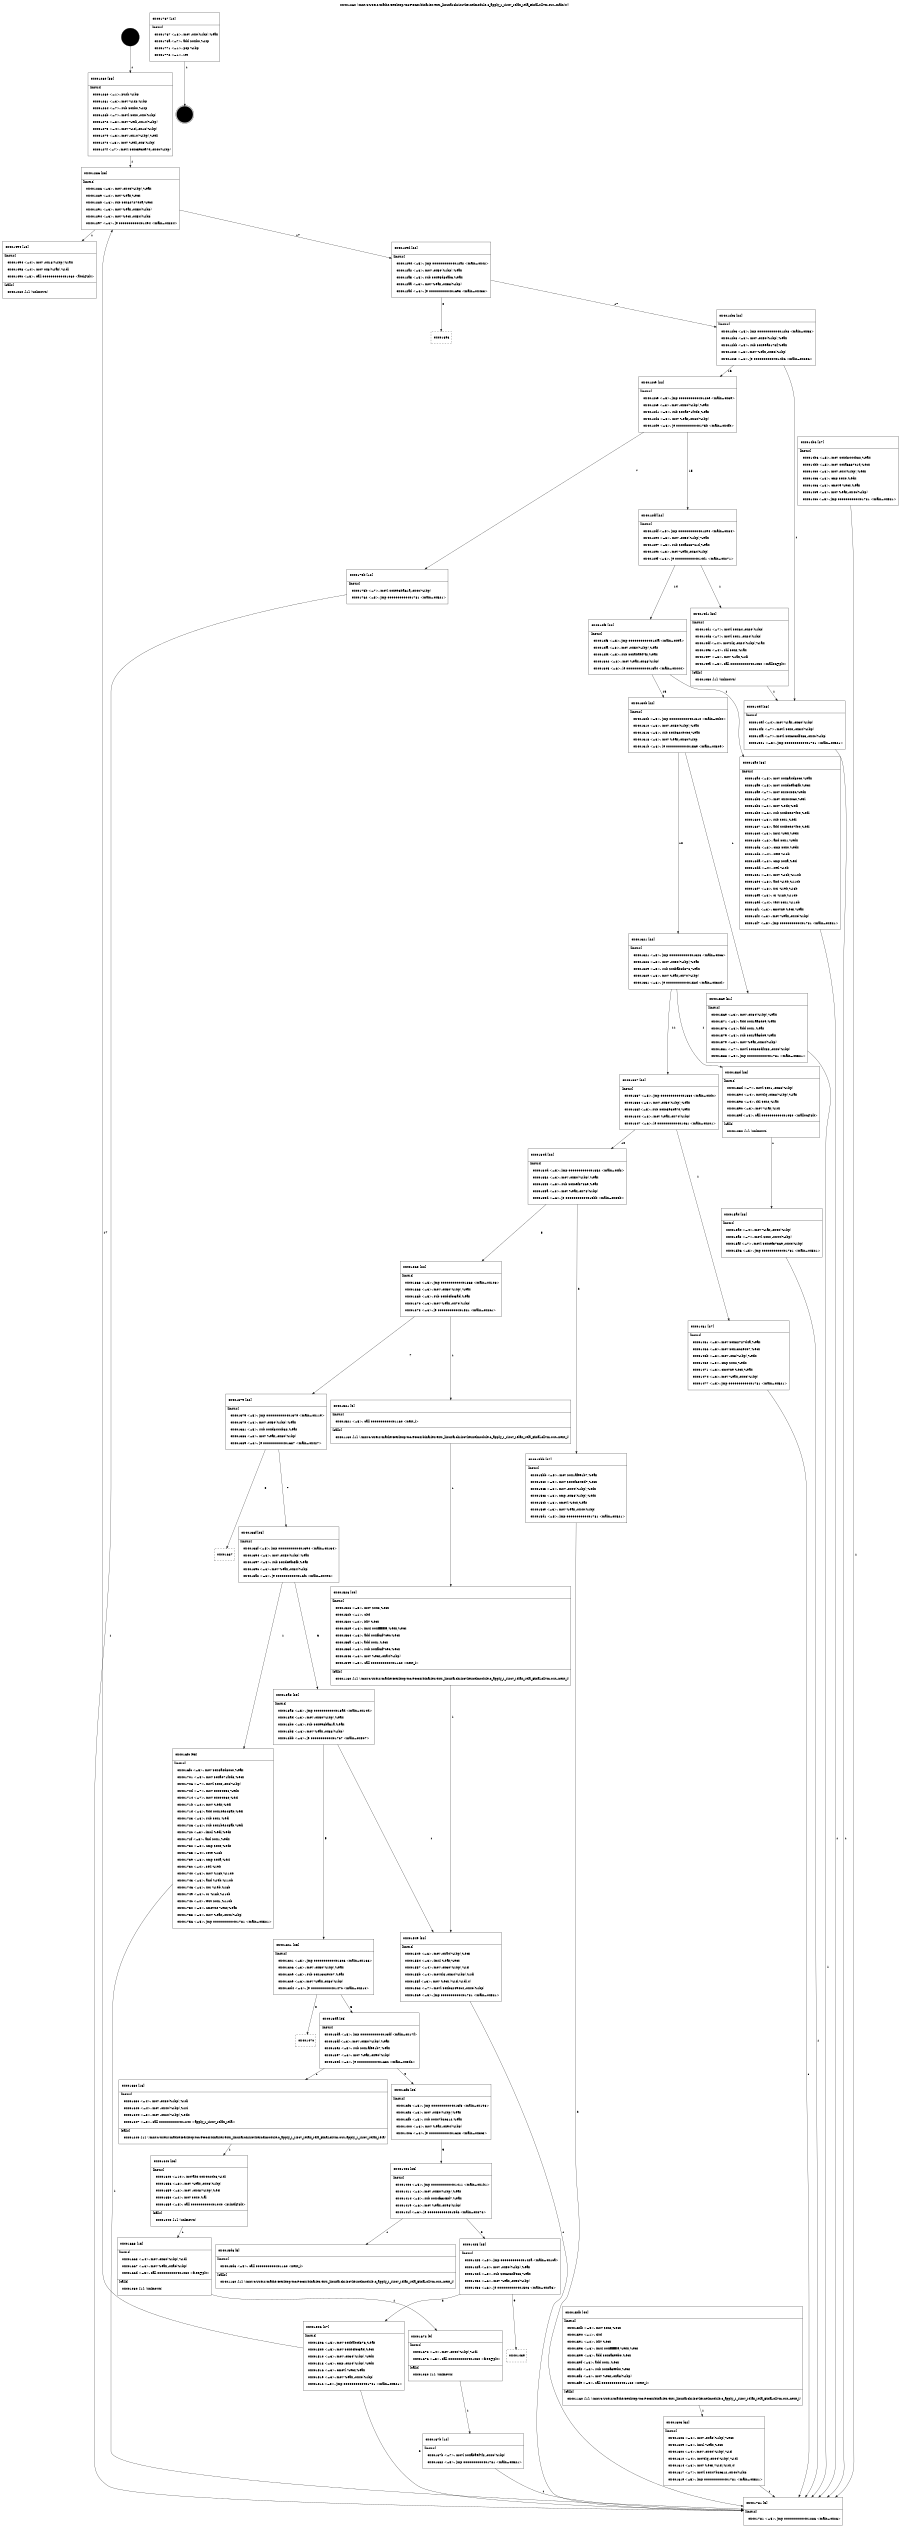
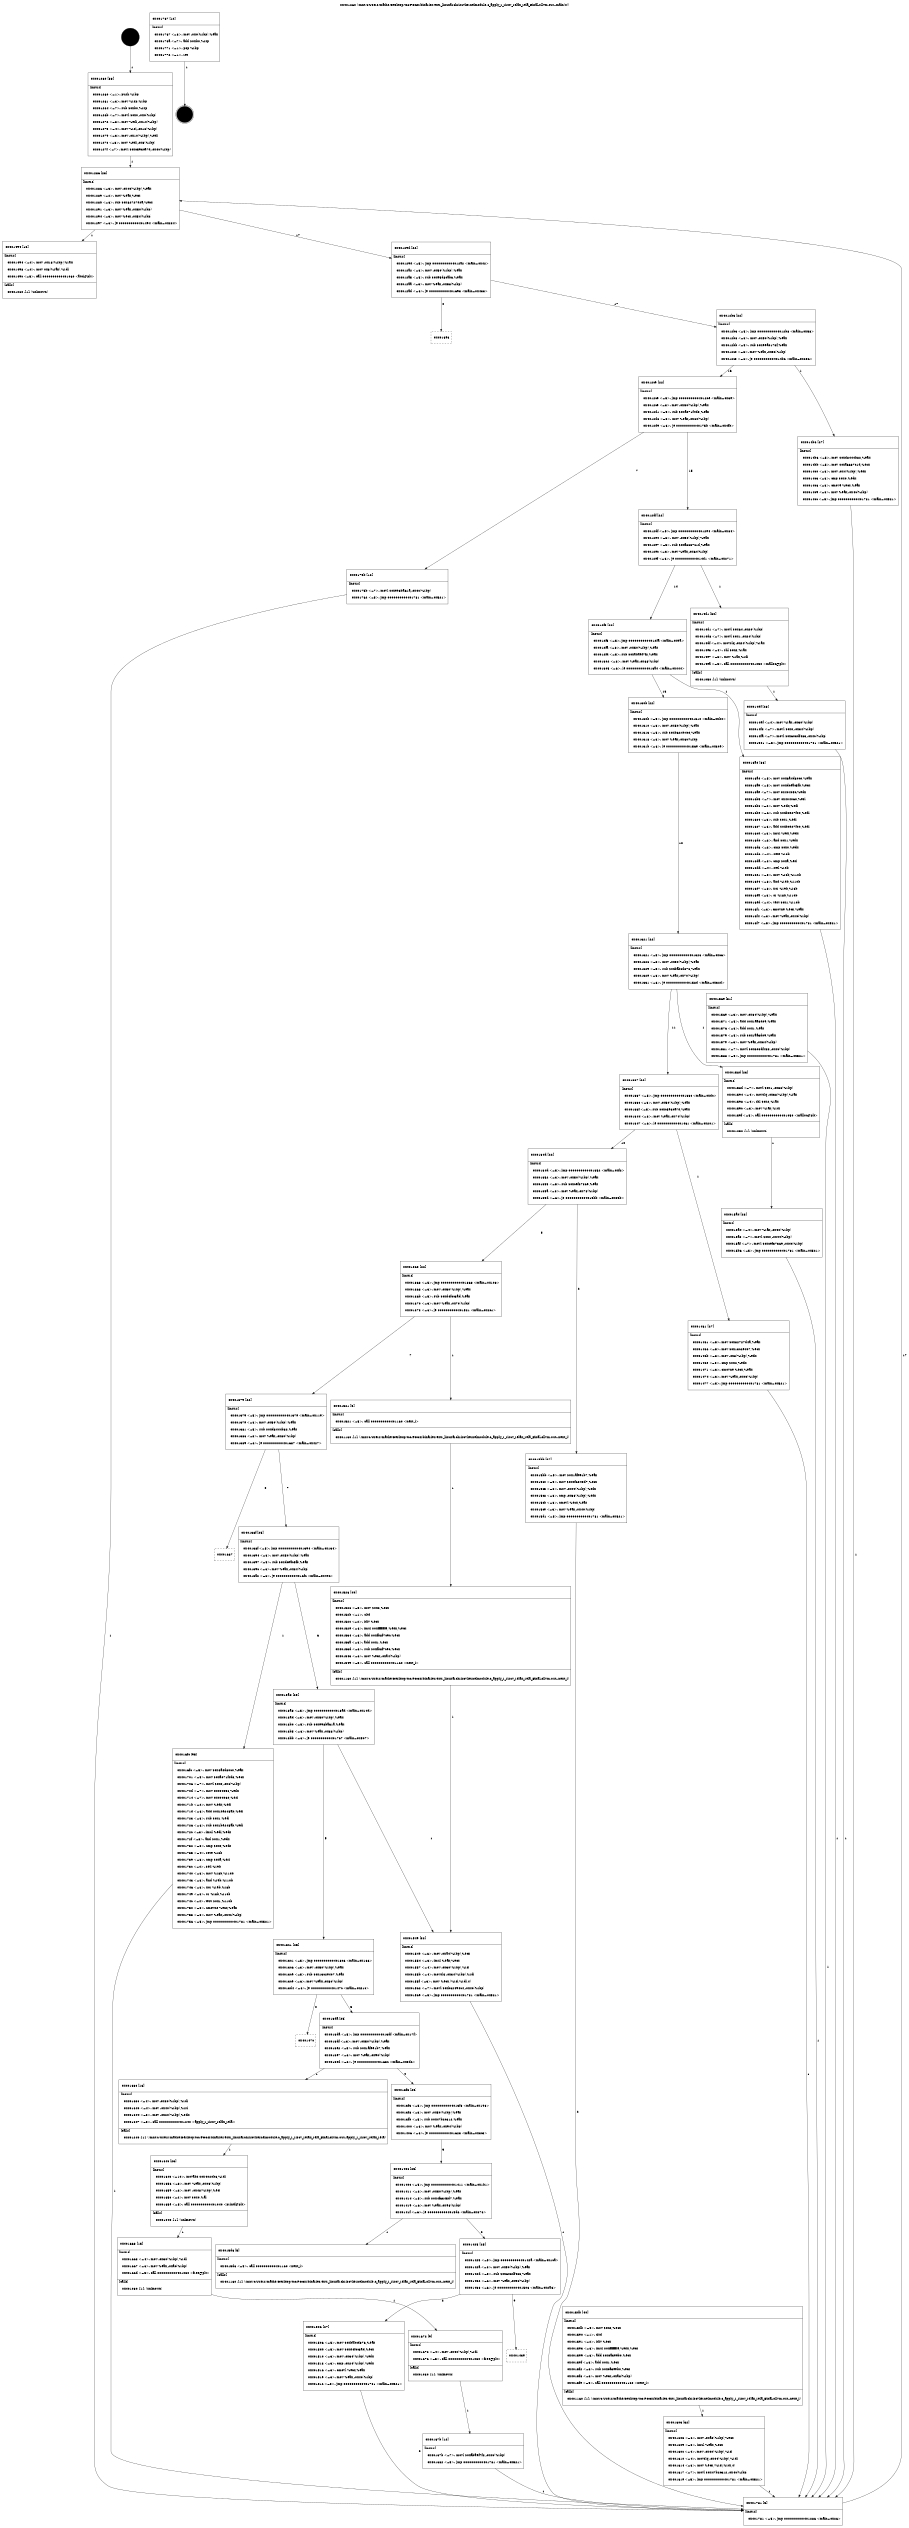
edge "0x4012b3 [22]" -> "0x4014ef [23]": now "0x4012b3 [22]" -> "0x4014b6 [27]"
edge "0x40130b [22]" -> "0x40156e [31]": removed, label "1"
edge "0x401506 [27]" -> "0x401286 [23]": now "0x401781 [5]" -> "0x401286 [23]"
